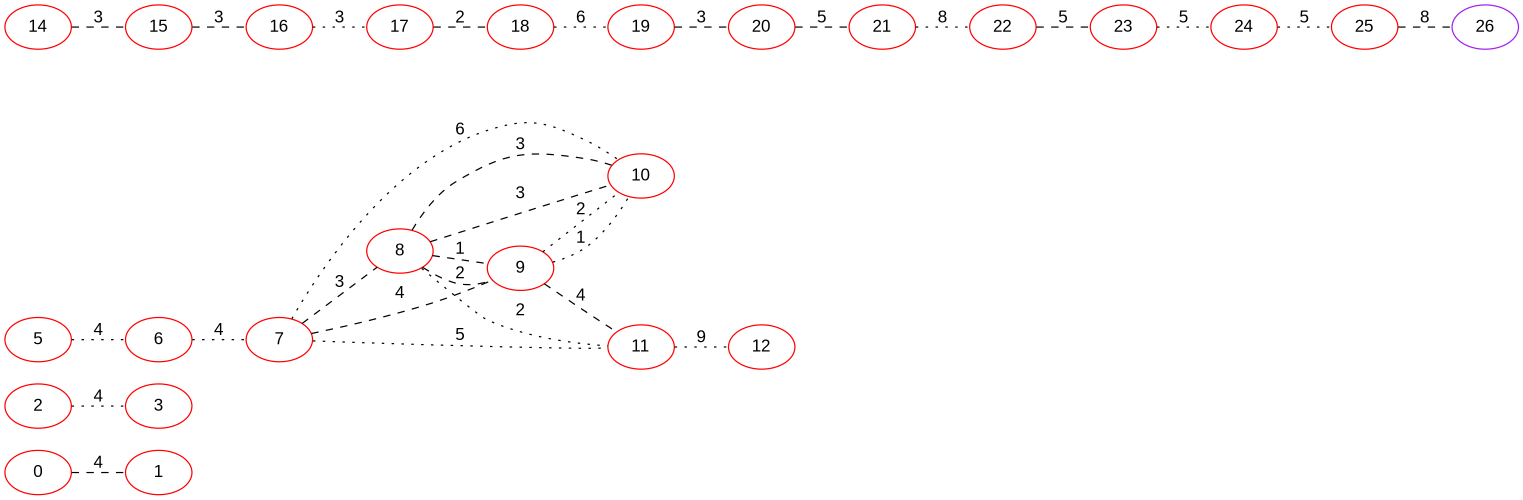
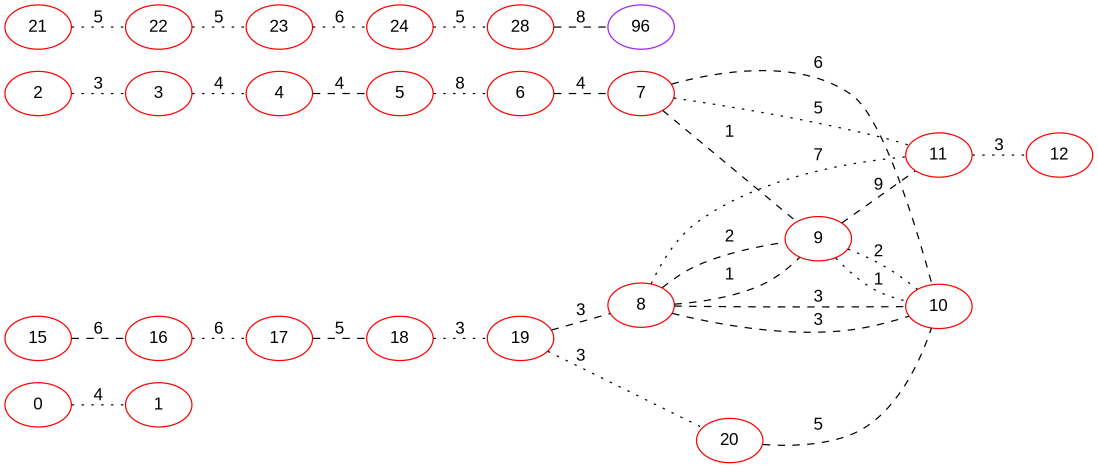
edge "15" -- "16": label "3" -> "6"
edge "16" -- "17": label "3" -> "6"
edge "17" -- "18": label "2" -> "5"
edge "18" -- "19": label "6" -> "3"
edge "21" -- "22": label "8" -> "5"
edge "23" -- "24": label "5" -> "6"
node "14": removed
edge "19" -- "20": style dashed -> dotted
edge "20" -- "21": now "20" -- "10"
edge "22" -- "23": style dashed -> dotted
node "25": label "25" -> "28"
node "26": label "26" -> "96"
node "4": added
edge "10" -- "7": style dotted -> dashed
edge "9" -- "7": label "4" -> "1"
edge "8" -- "7": now "8" -- "19"
edge "9" -- "11": label "4" -> "9"
edge "8" -- "11": label "2" -> "7"
edge "5" -- "6": label "4" -> "8"
edge "11" -- "12": label "9" -> "3"
edge "6" -- "7": style dotted -> dashed
edge "2" -- "3": label "4" -> "3"
edge "0" -- "1": style dashed -> dotted
